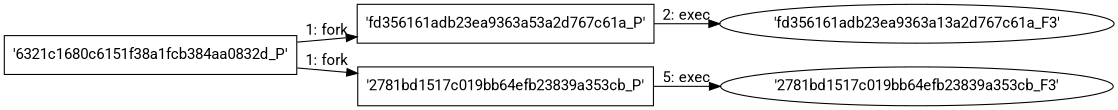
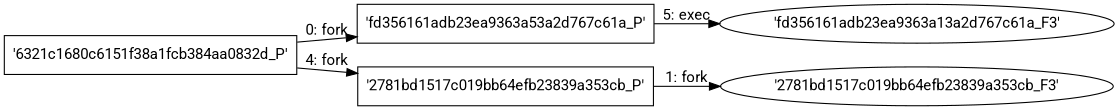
edge "'fd356161adb23ea9363a53a2d767c61a_P'" -> "'fd356161adb23ea9363a13a2d767c61a_F3'": label "2: exec" -> "5: exec"
edge "'6321c1680c6151f38a1fcb384aa0832d_P'" -> "'fd356161adb23ea9363a53a2d767c61a_P'": label "1: fork" -> "0: fork"
edge "'6321c1680c6151f38a1fcb384aa0832d_P'" -> "'2781bd1517c019bb64efb23839a353cb_P'": label "1: fork" -> "4: fork"
edge "'2781bd1517c019bb64efb23839a353cb_P'" -> "'2781bd1517c019bb64efb23839a353cb_F3'": label "5: exec" -> "1: fork"
